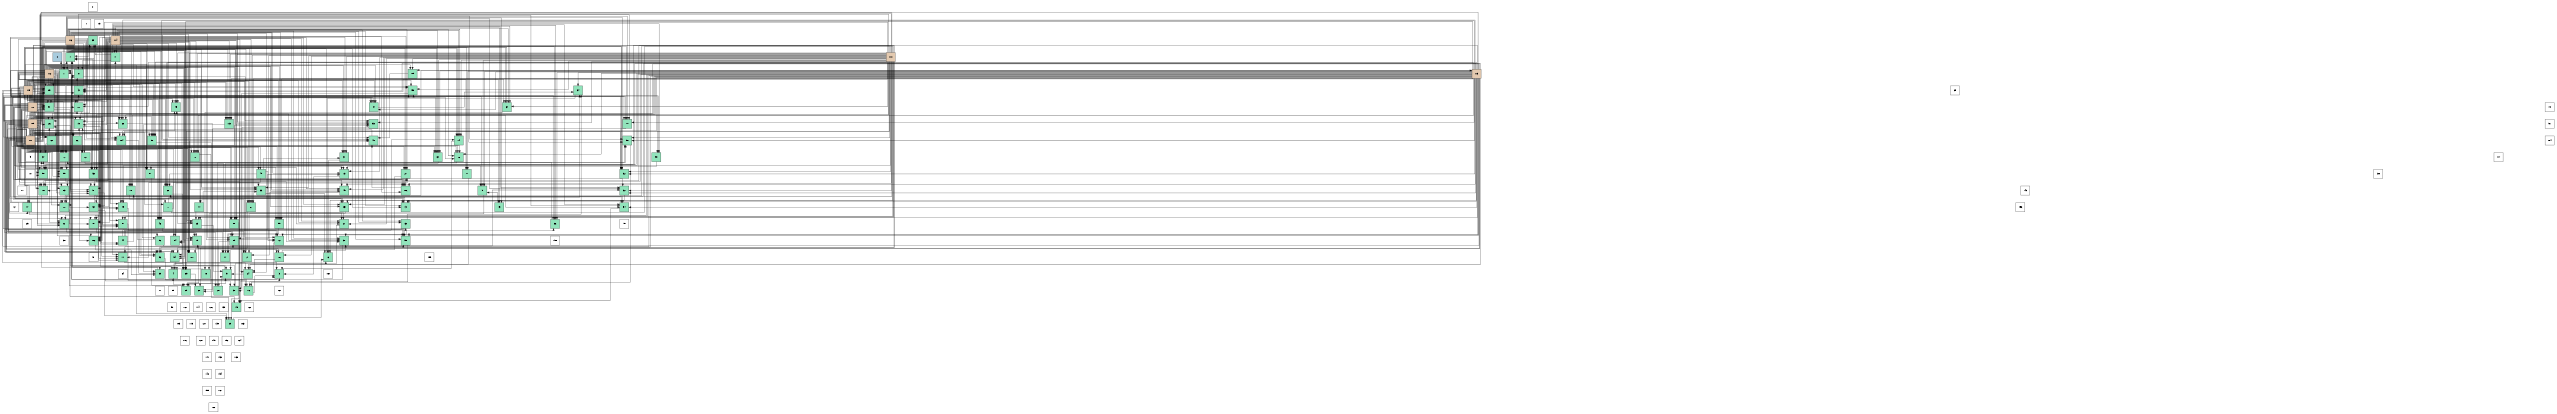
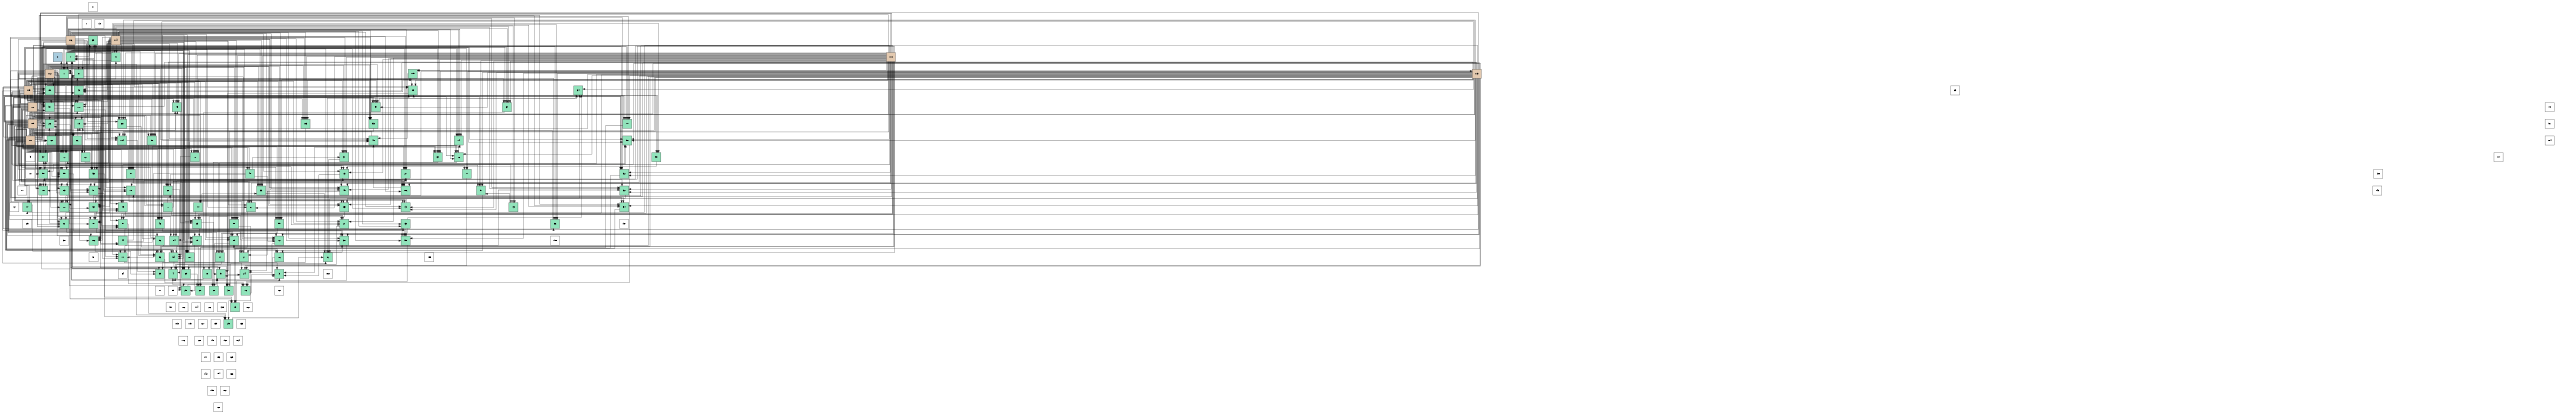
edge "110" -> "22": removed
node "156": removed
edge "17" -> "4": added
node "166": added
